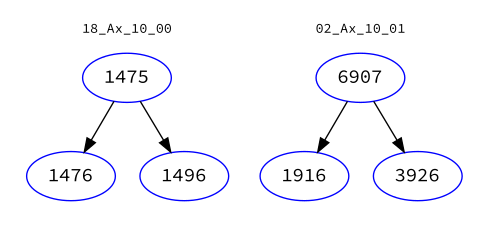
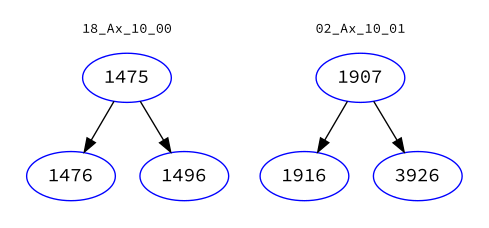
node "6907": label "6907" -> "1907"
